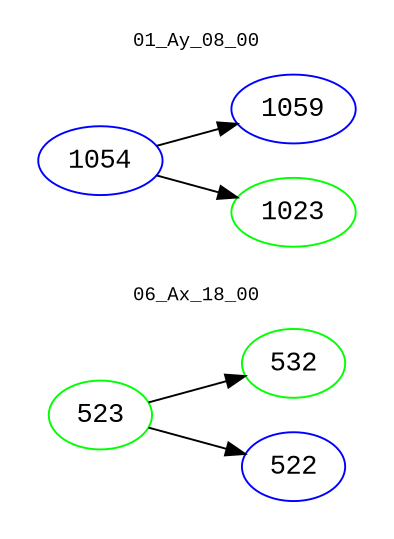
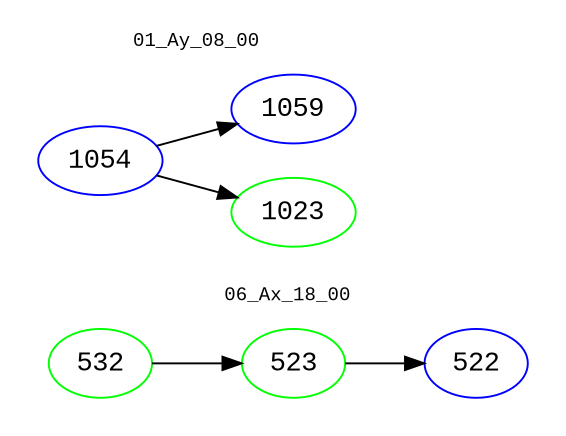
edge "523" -> "532": reversed
